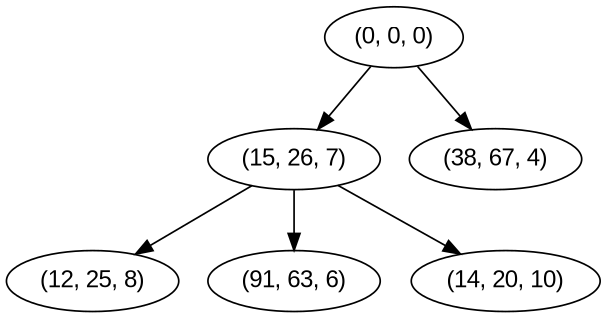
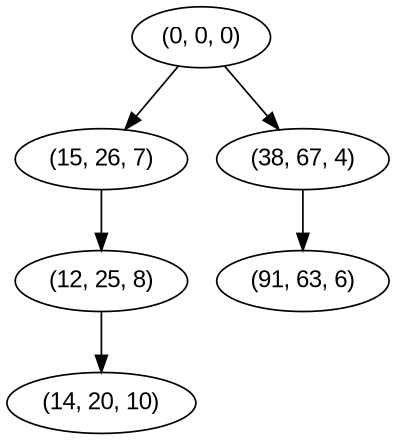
edge "(15, 26, 7)" -> "(91, 63, 6)": now "(38, 67, 4)" -> "(91, 63, 6)"
edge "(15, 26, 7)" -> "(14, 20, 10)": now "(12, 25, 8)" -> "(14, 20, 10)"
